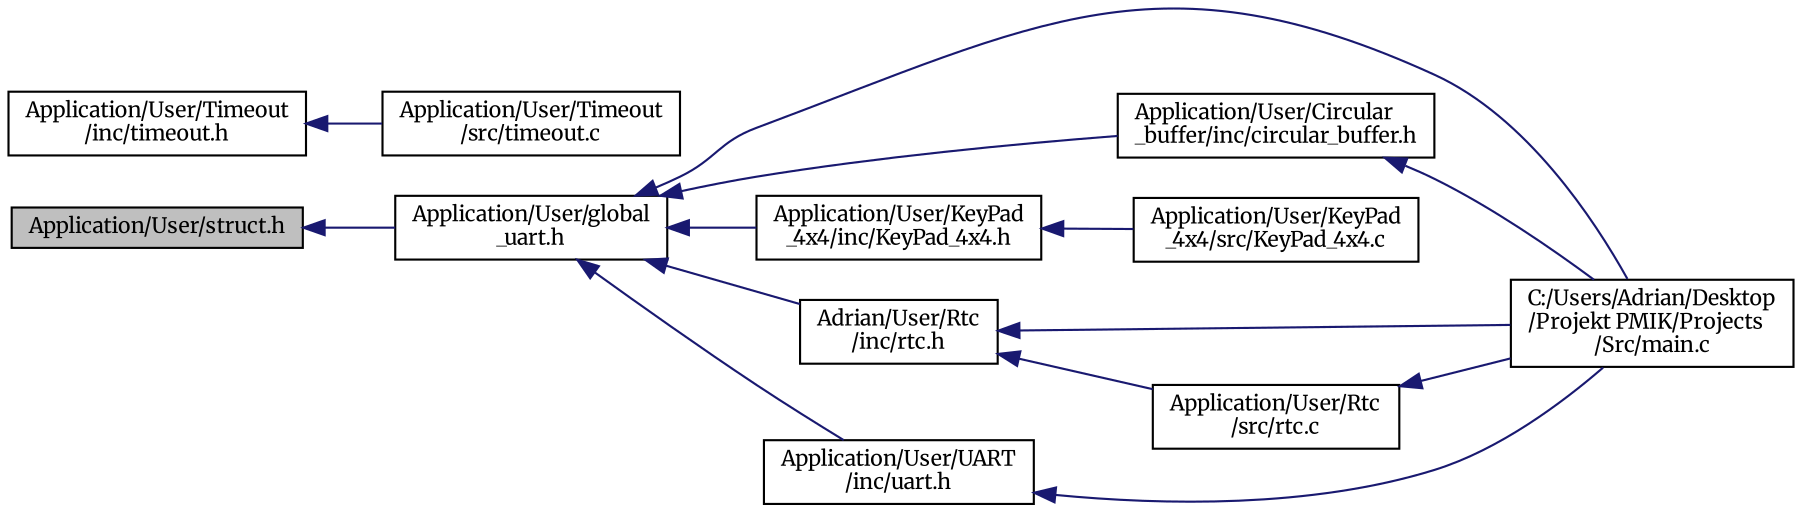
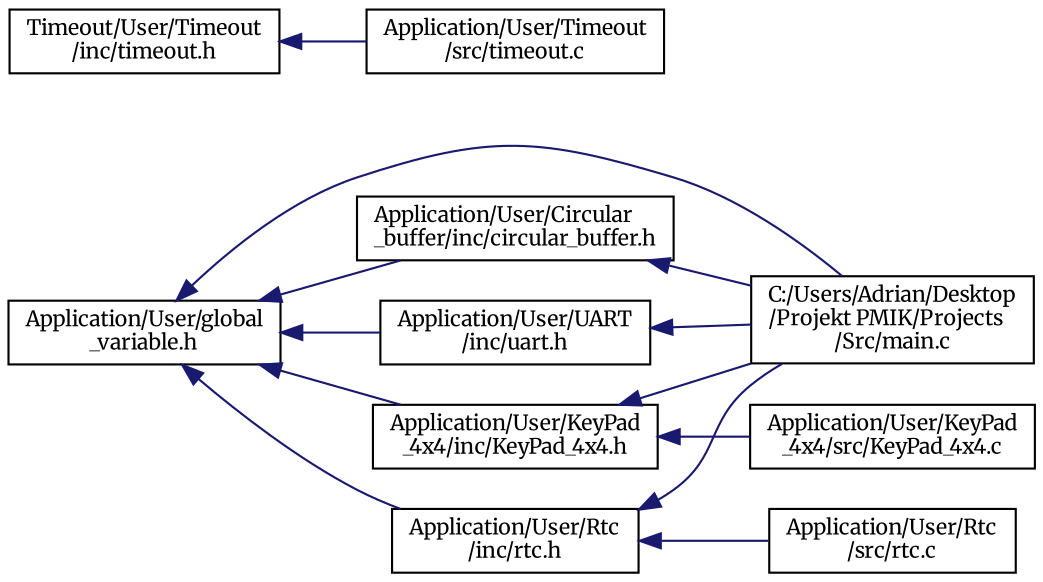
node "Application/User/Timeout /inc/timeout.h": label "Application/User/Timeout /inc/timeout.h" -> "Timeout/User/Timeout /inc/timeout.h"
node "Application/User/struct.h": removed
node "Application/User/global _uart.h": label "Application/User/global _uart.h" -> "Application/User/global _variable.h"
node "Adrian/User/Rtc /inc/rtc.h": label "Adrian/User/Rtc /inc/rtc.h" -> "Application/User/Rtc /inc/rtc.h"
edge "C:/Users/Adrian/Desktop /Projekt PMIK/Projects /Src/main.c" -> "Application/User/Rtc /src/rtc.c": now "C:/Users/Adrian/Desktop /Projekt PMIK/Projects /Src/main.c" -> "Application/User/KeyPad _4x4/inc/KeyPad_4x4.h"
